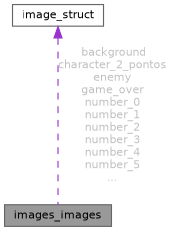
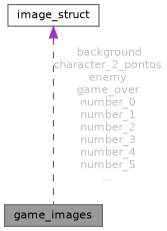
node "images_images": label "images_images" -> "game_images"
